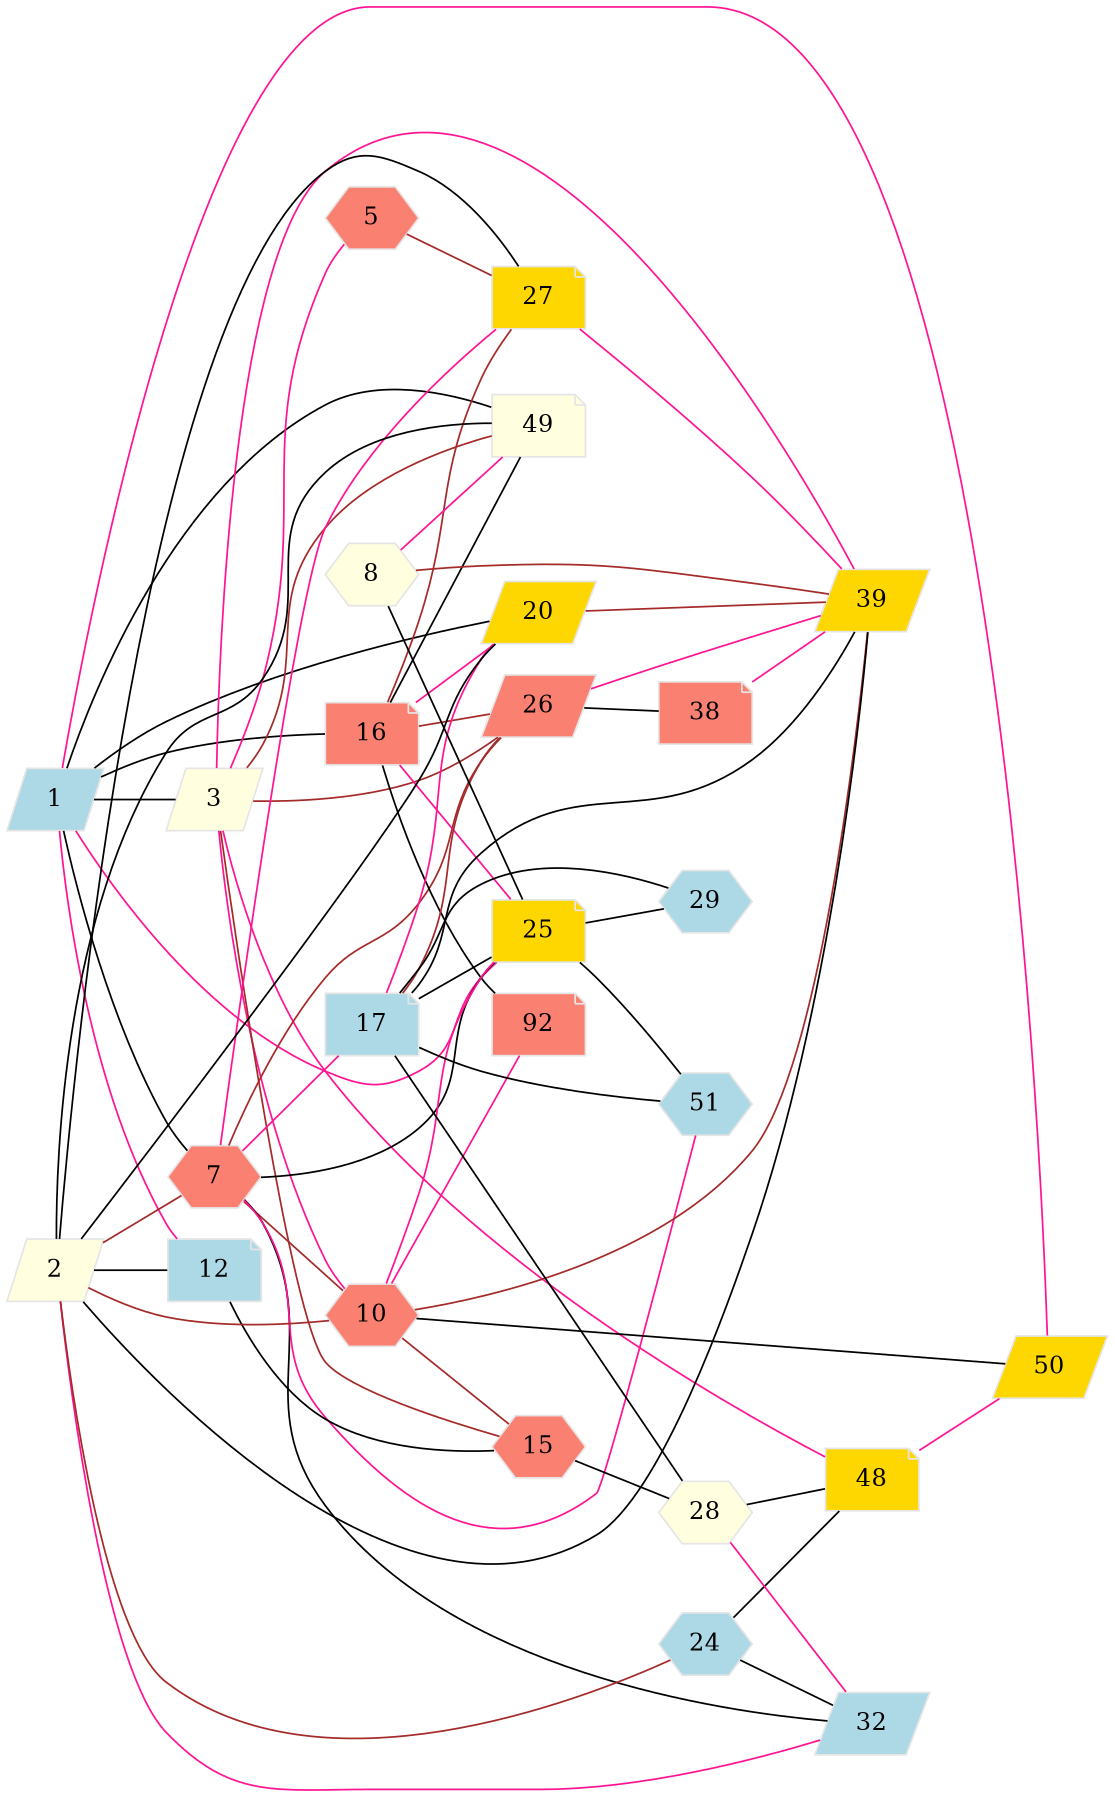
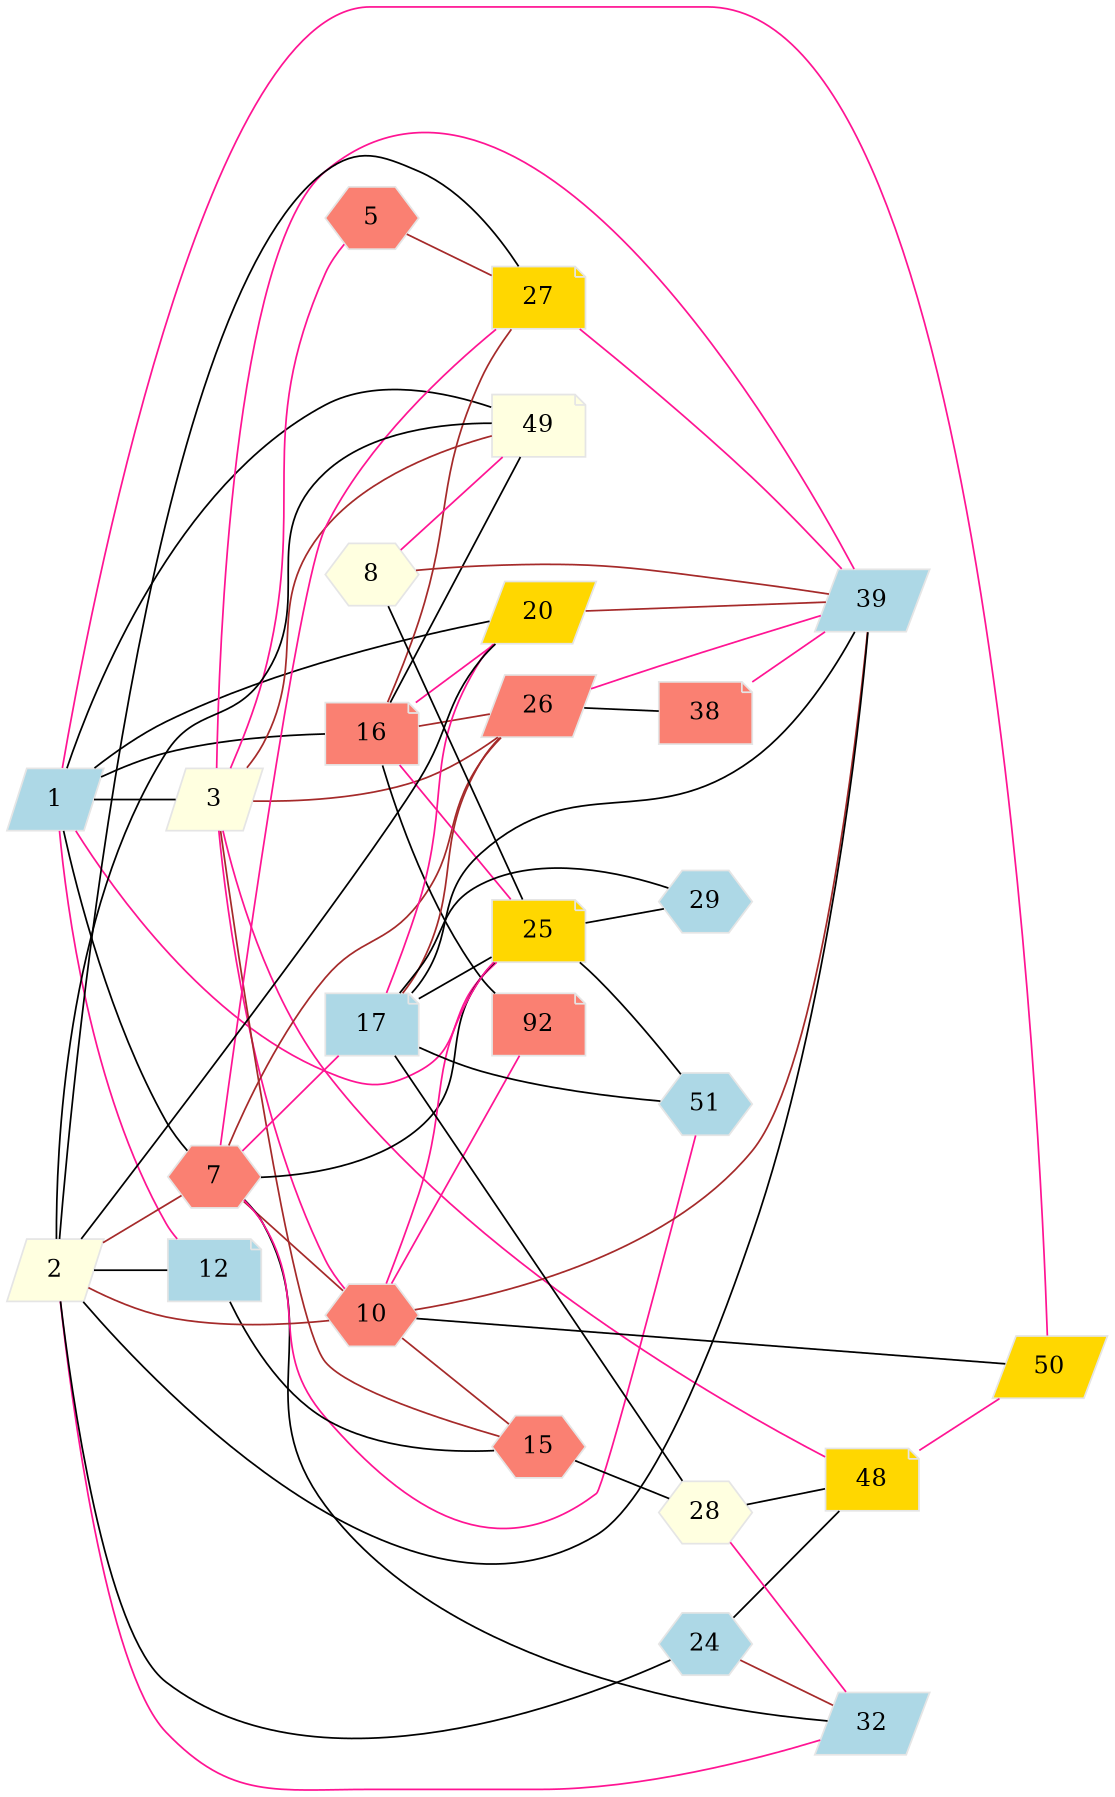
node "39": fillcolor gold -> lightblue
edge "24" -- "32": color black -> brown
edge "2" -- "24": color brown -> black
